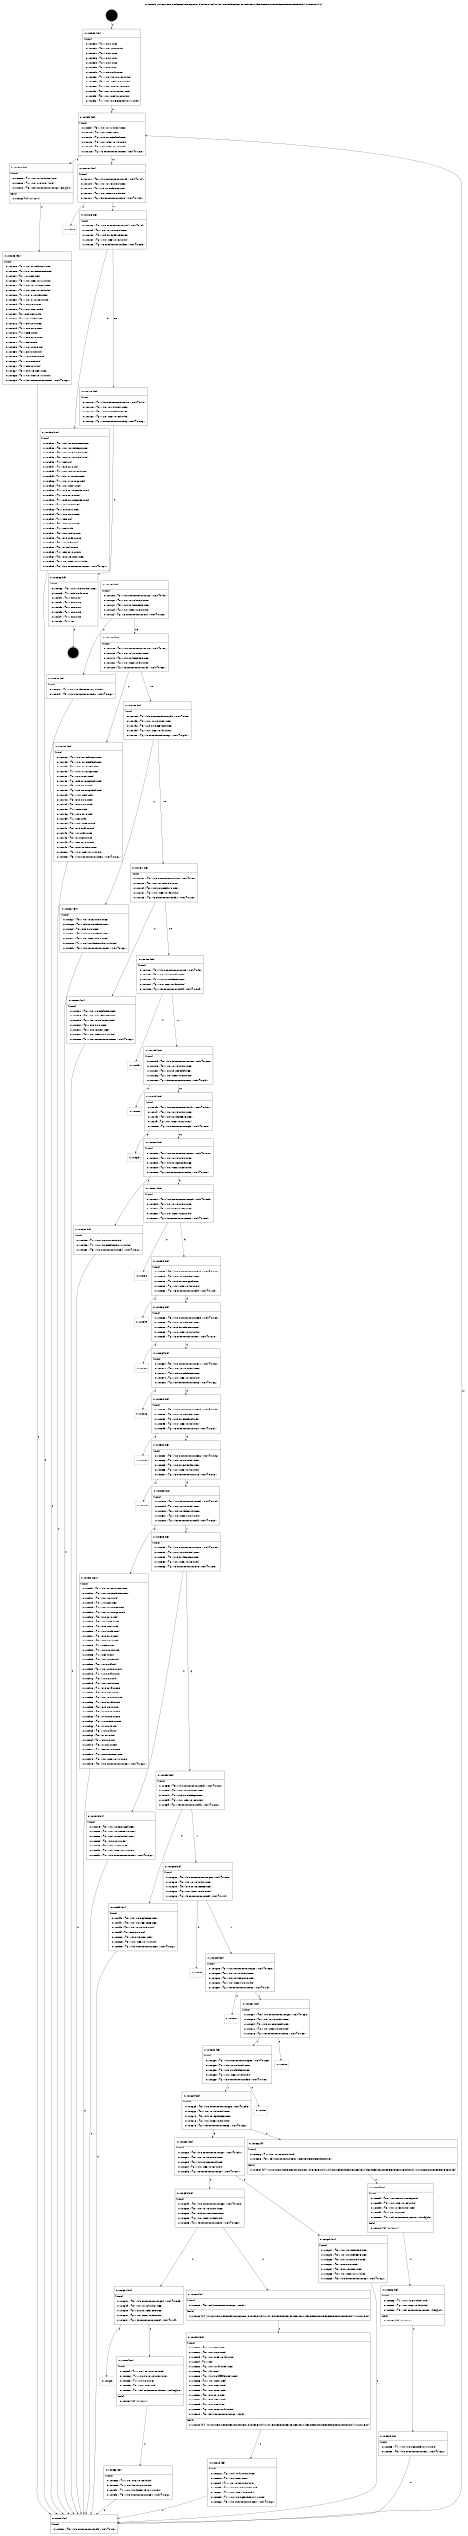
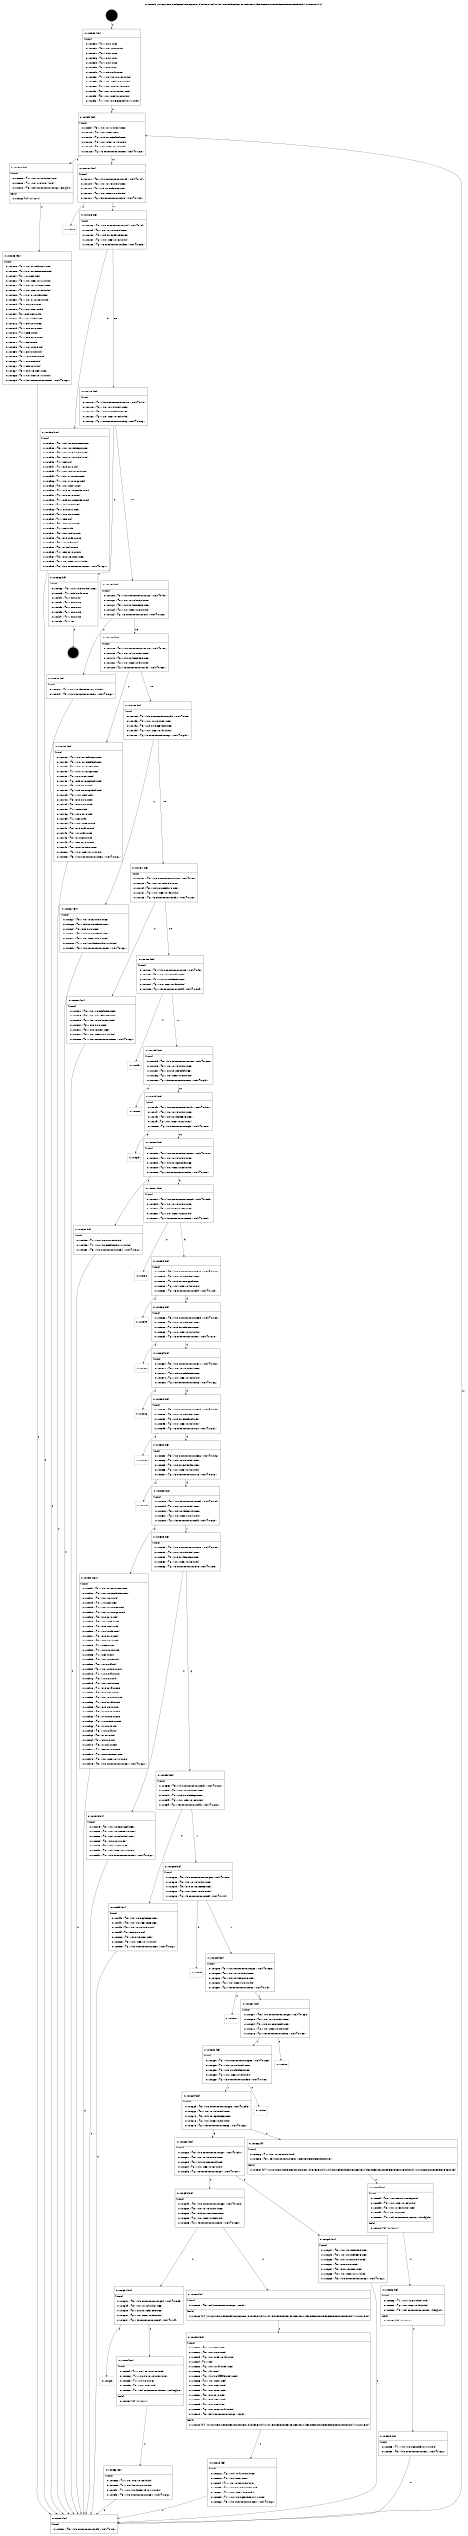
edge "0x401443 [25]" -> "0x40145c [25]": added, label "14"
